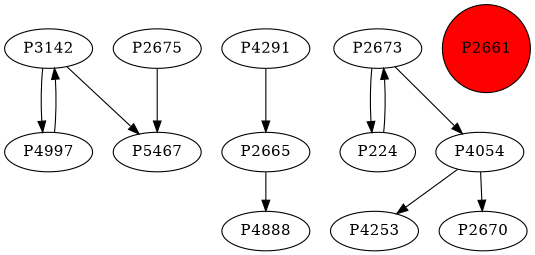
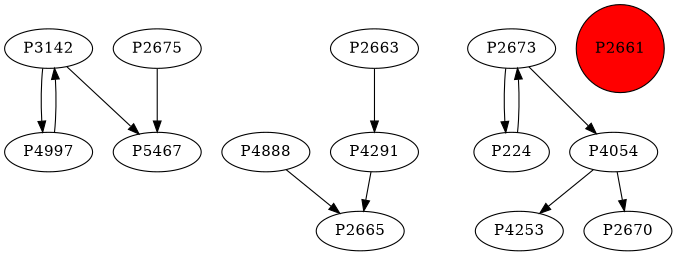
node "P2663": added
edge "P2665" -> "P4888": reversed
